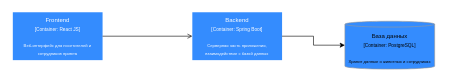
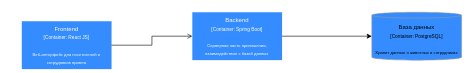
node "Frontend [Container: React JS] Веб-интерфейс для посетителей и сотрудников приюта": moved (57, 36) -> (66, 45)
node "База данных [Container: PostgreSQL] Хранит данные о животных и сотрудниках": moved (390, 45) -> (417, 36)
